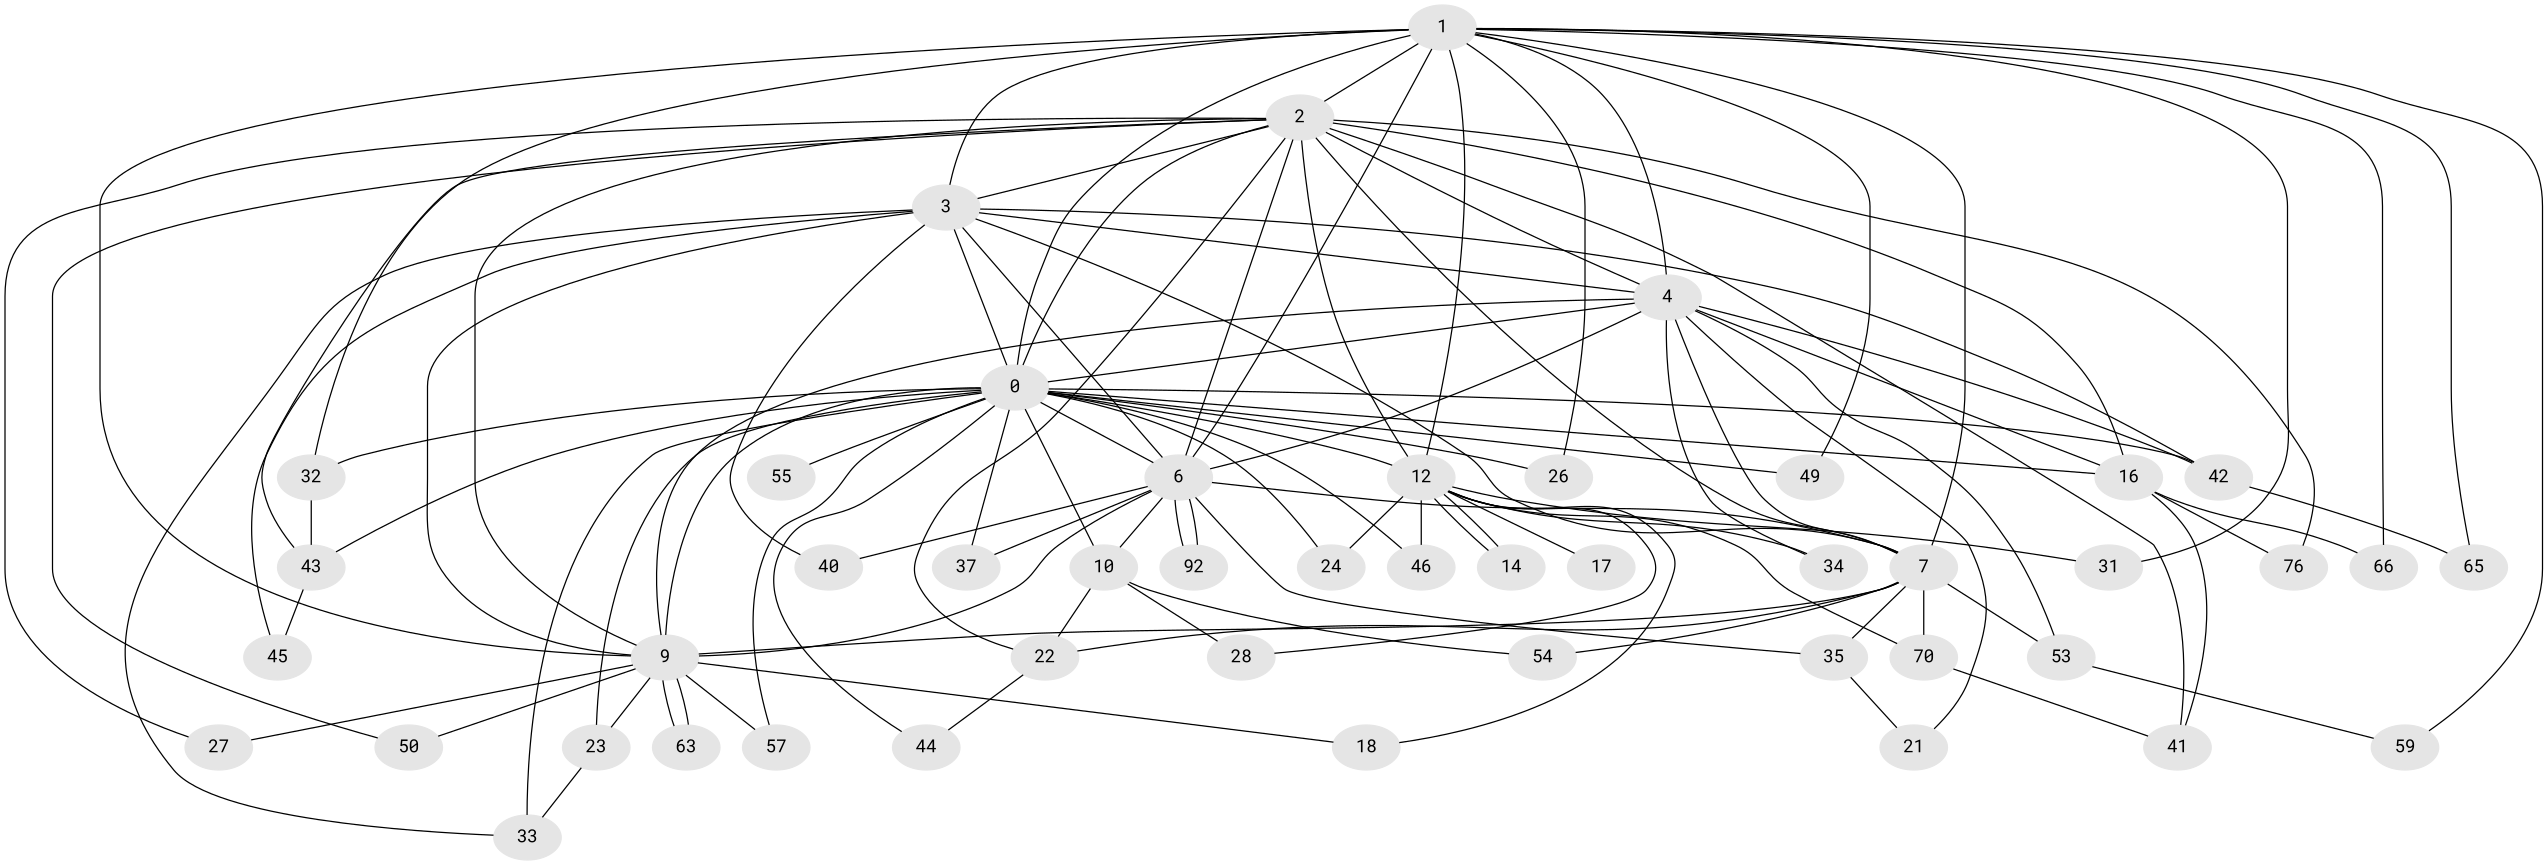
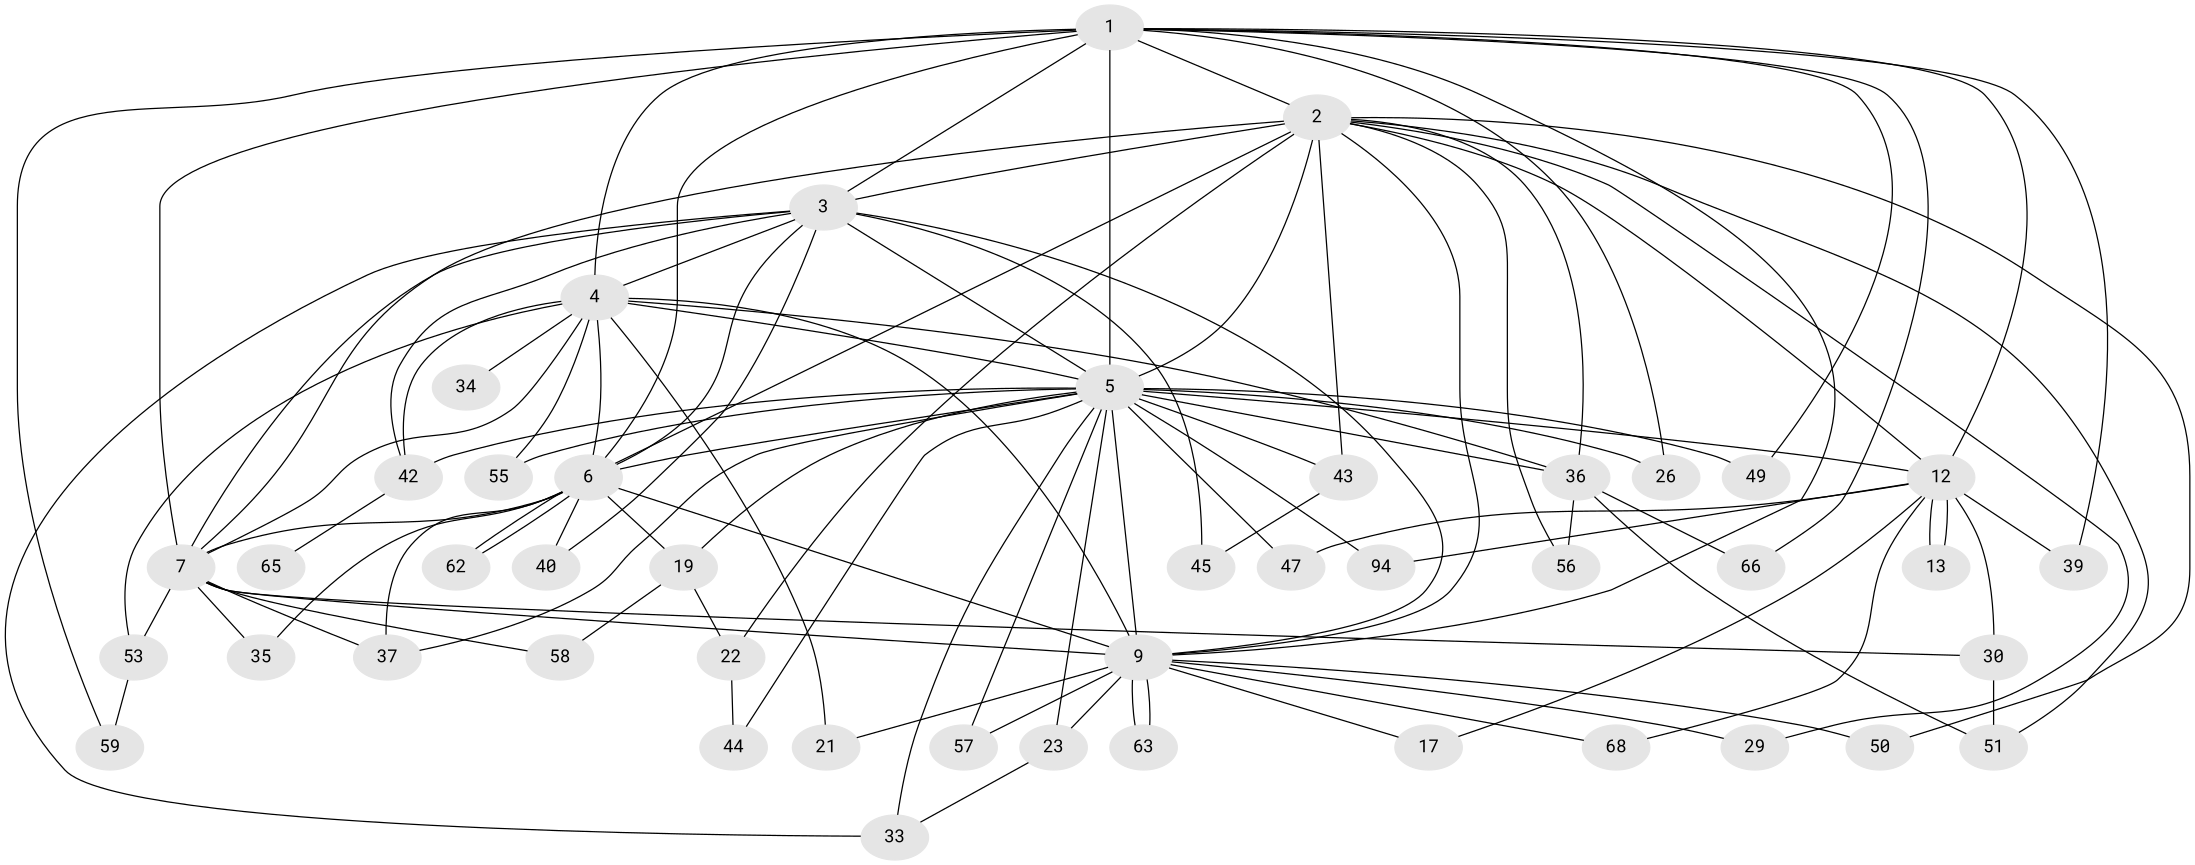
edge "1" -- "65": removed
edge "2" -- "4": now "55" -- "4"
node "0": label "0" -> "5"
node "32": removed
node "16": label "16" -> "36"
edge "12" -- "34": removed
node "10": label "10" -> "19"
node "92": label "92" -> "62"
node "24": label "24" -> "94"
node "46": label "46" -> "47"
node "14": label "14" -> "13"
node "31": label "31" -> "39"
node "76": label "76" -> "56"
edge "7" -- "22": now "7" -- "37"
node "28": removed
node "54": label "54" -> "58"
node "70": label "70" -> "30"
edge "9" -- "17": added
edge "35" -- "21": now "9" -- "21"
node "27": label "27" -> "29"
node "18": label "18" -> "68"
node "41": label "41" -> "51"
